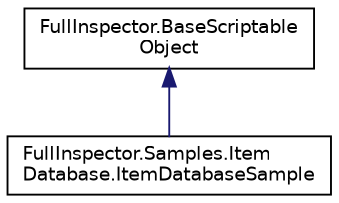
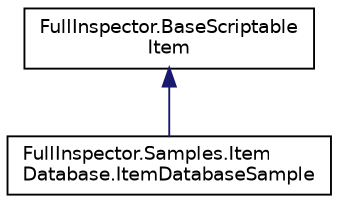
node "FullInspector.BaseScriptable Object": label "FullInspector.BaseScriptable Object" -> "FullInspector.BaseScriptable Item"
